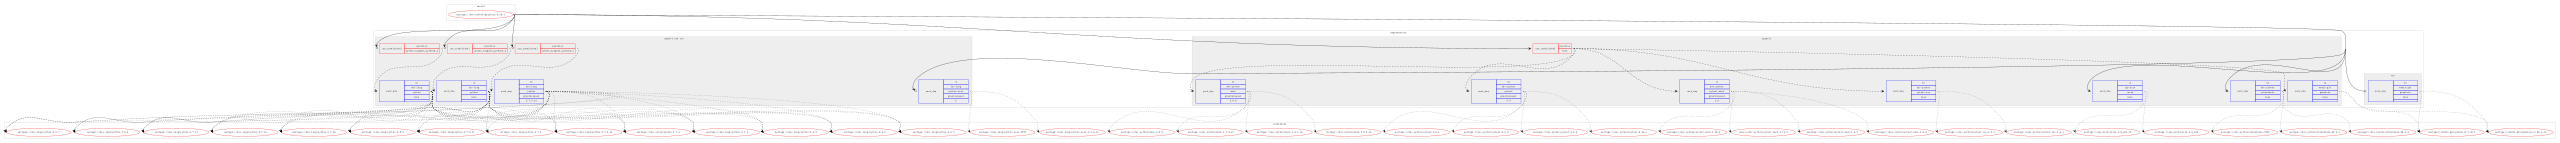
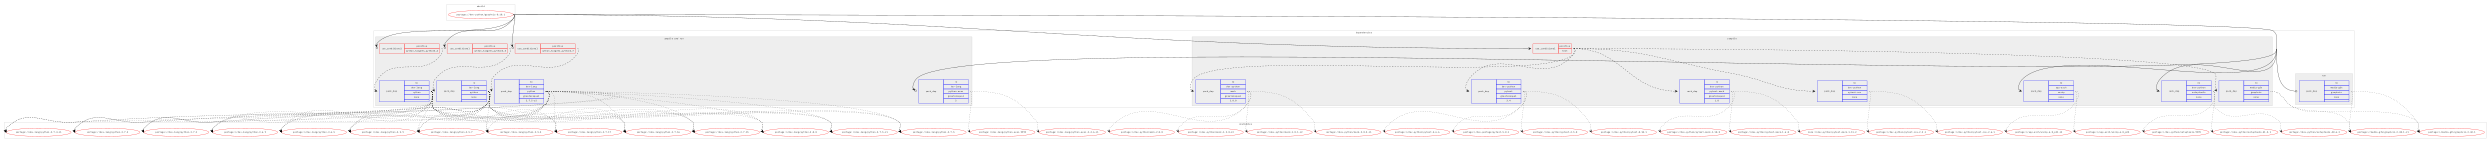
node "portage://dev-unzip/python-3.7.3": label "portage://dev-unzip/python-3.7.3" -> "portage://dev-lang/python-3.7.3"
node "portage://dev-python/pytest-5.0.1": label "portage://dev-python/pytest-5.0.1" -> "portage://dev-portage/pytest-5.0.1"
node "portage://dev-python/pytest-mock-1.6.3": removed
